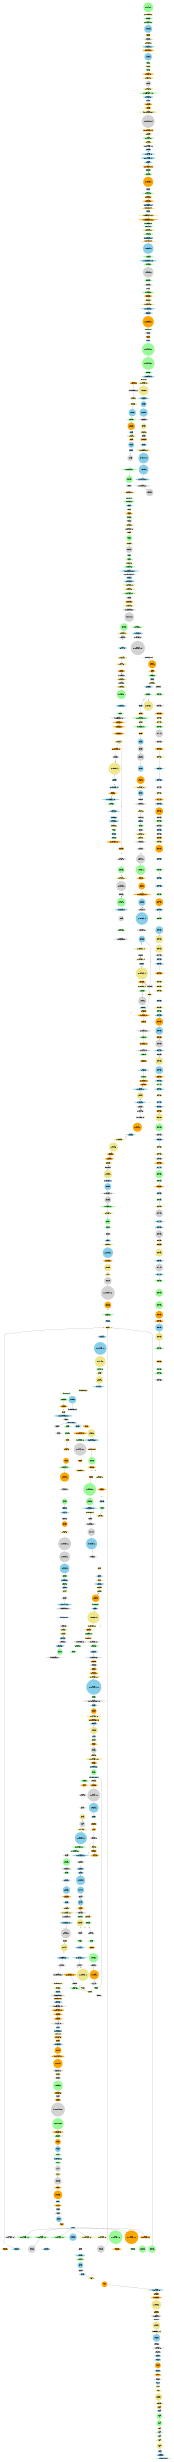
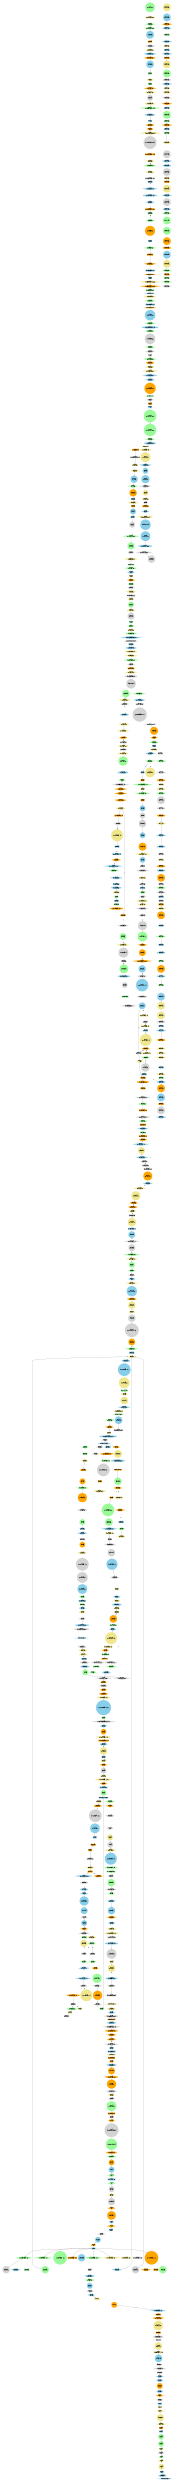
node "0x0100214d cmpw $0xc<UINT16>, %ax": shape diamond -> cylinder
node "0x0000006a addb %al, (%eax)": removed
